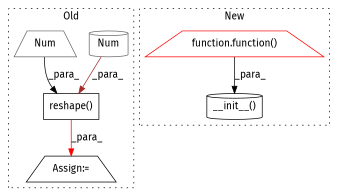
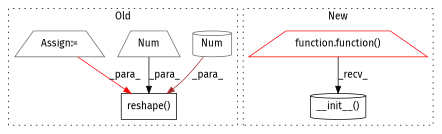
edge "function.function()" -> "__init__()": label "_para_" -> "_recv_"
edge "reshape()" -> "Assign:=": reversed
node "Assign:=": color black -> gray40
